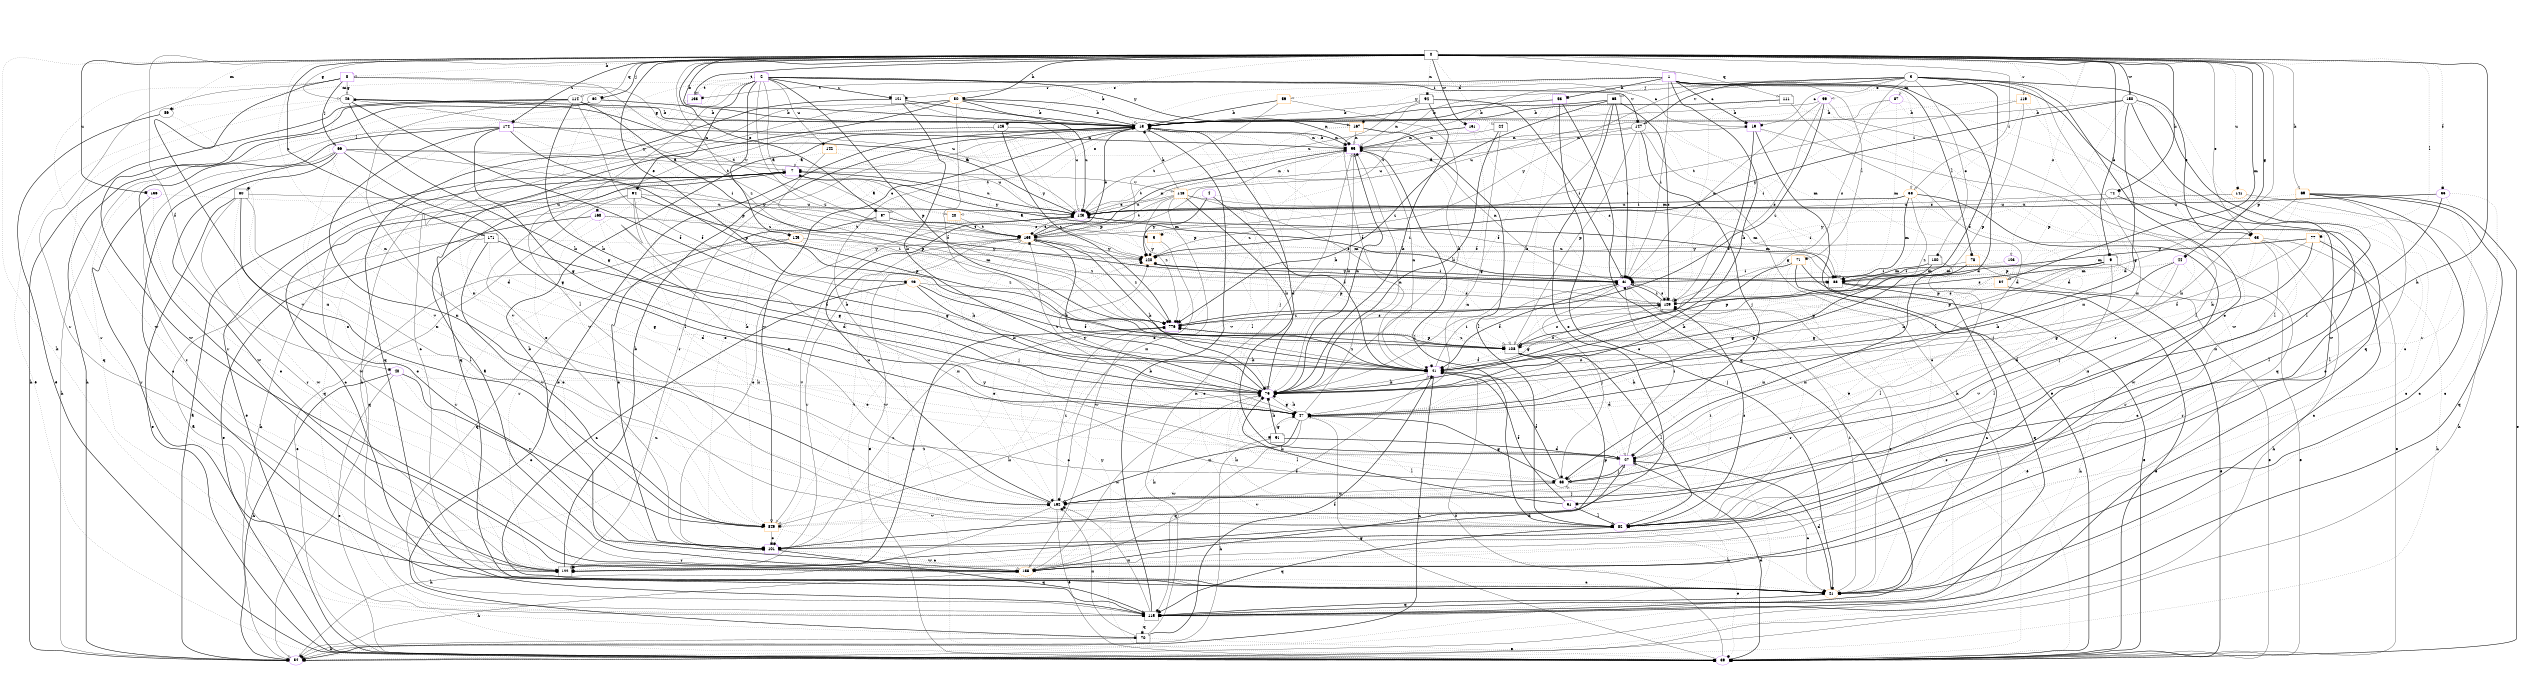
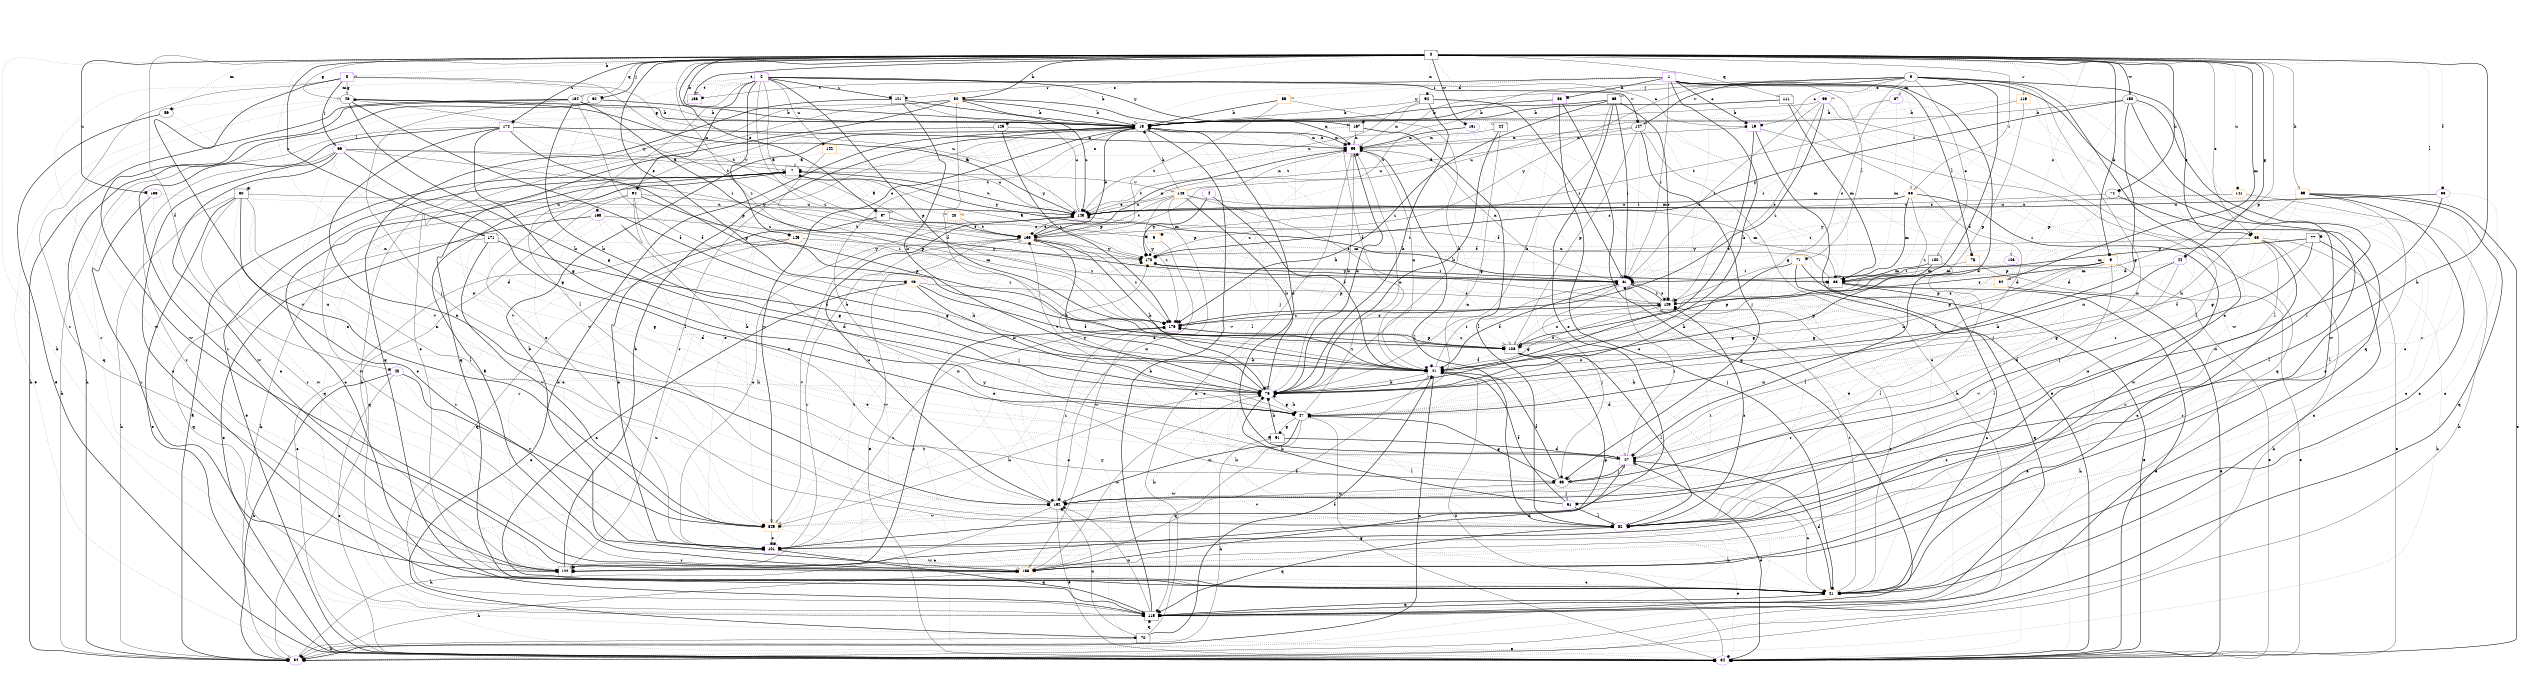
node "114": label "114" -> "184"
edge "59" -> "13": arrowhead box -> onormal
node "167": color darkorange -> black
edge "3" -> "100": arrowhead box -> onormal
node "7": color purple -> black
edge "99" -> "61": label "n" -> "i"
edge "143" -> "88": now "111" -> "88"
node "77": color darkorange -> black
edge "58" -> "61": arrowhead box -> onormal
node "120": label "120" -> "170"
node "9": color black -> darkorange
edge "123" -> "61": now "69" -> "61"
edge "69" -> "47": label "h" -> "g"
node "776": label "776" -> "176"
edge "78" -> "47": style bold -> dotted
edge "78" -> "162": label "x" -> "l"
edge "91" -> "47": reversed
edge "171" -> "115": label "a" -> "q"
edge "33" -> "21": style dotted -> bold
edge "80" -> "54": added, label "h"
edge "51" -> "68": reversed
edge "75" -> "82": removed, label "l"
edge "115" -> "70": reversed
node "39": label "39" -> "34"
